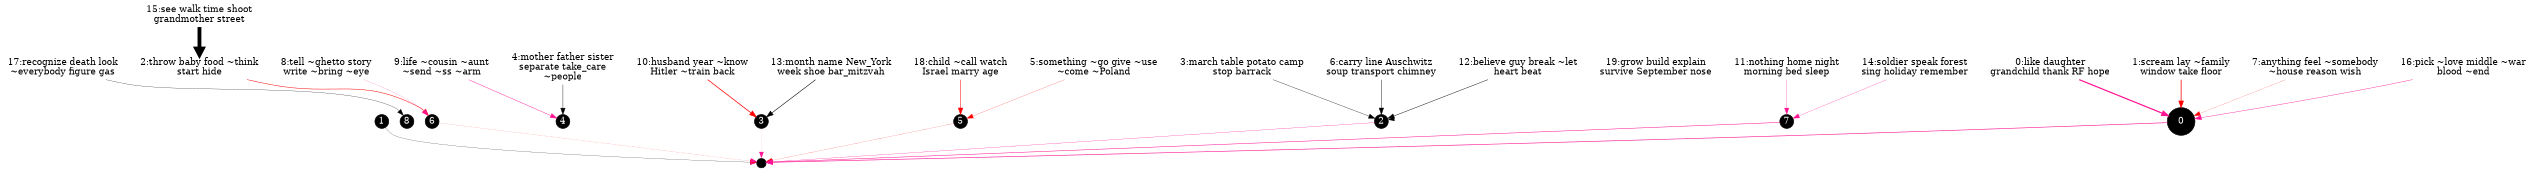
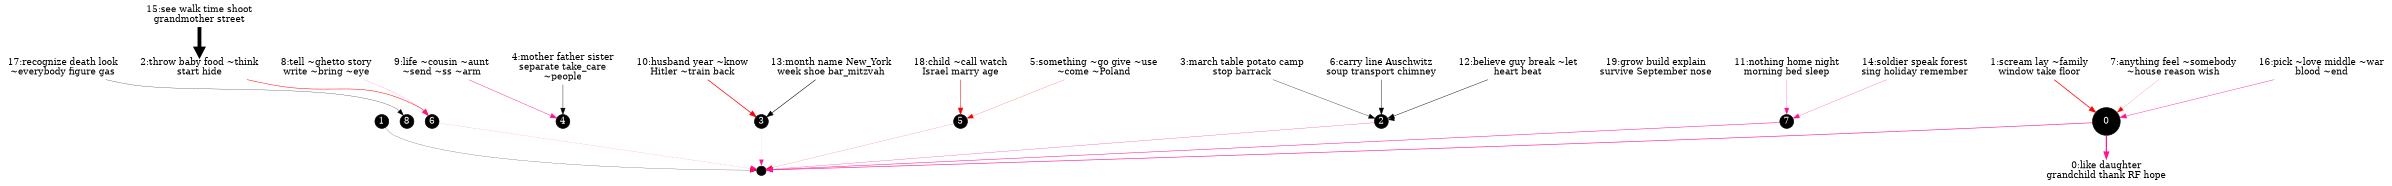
edge "0:like daughter grandchild thank RF hope" -> "0": reversed
